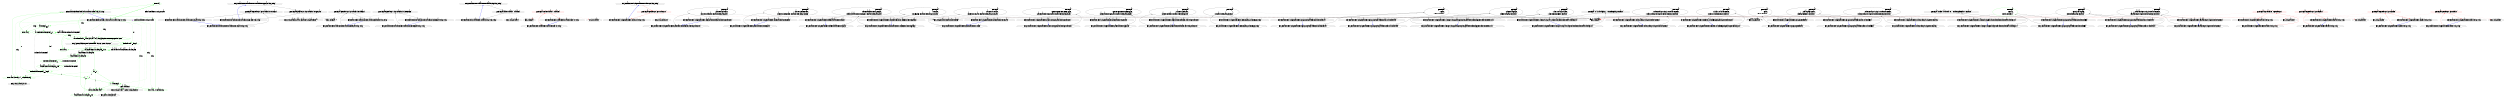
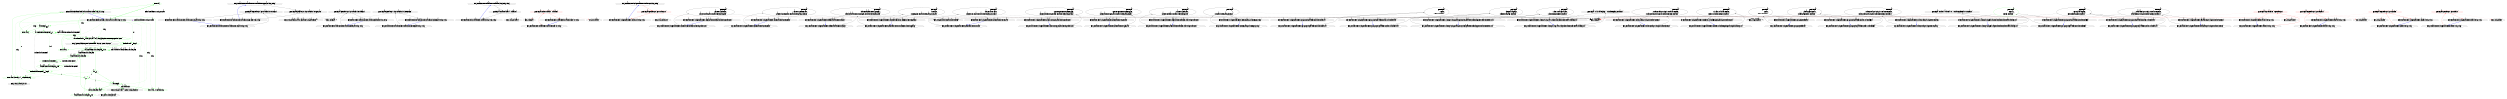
node "Exit string.Humanize()": label "Exit string.Humanize()" -> "Entry string.Humanize()"
